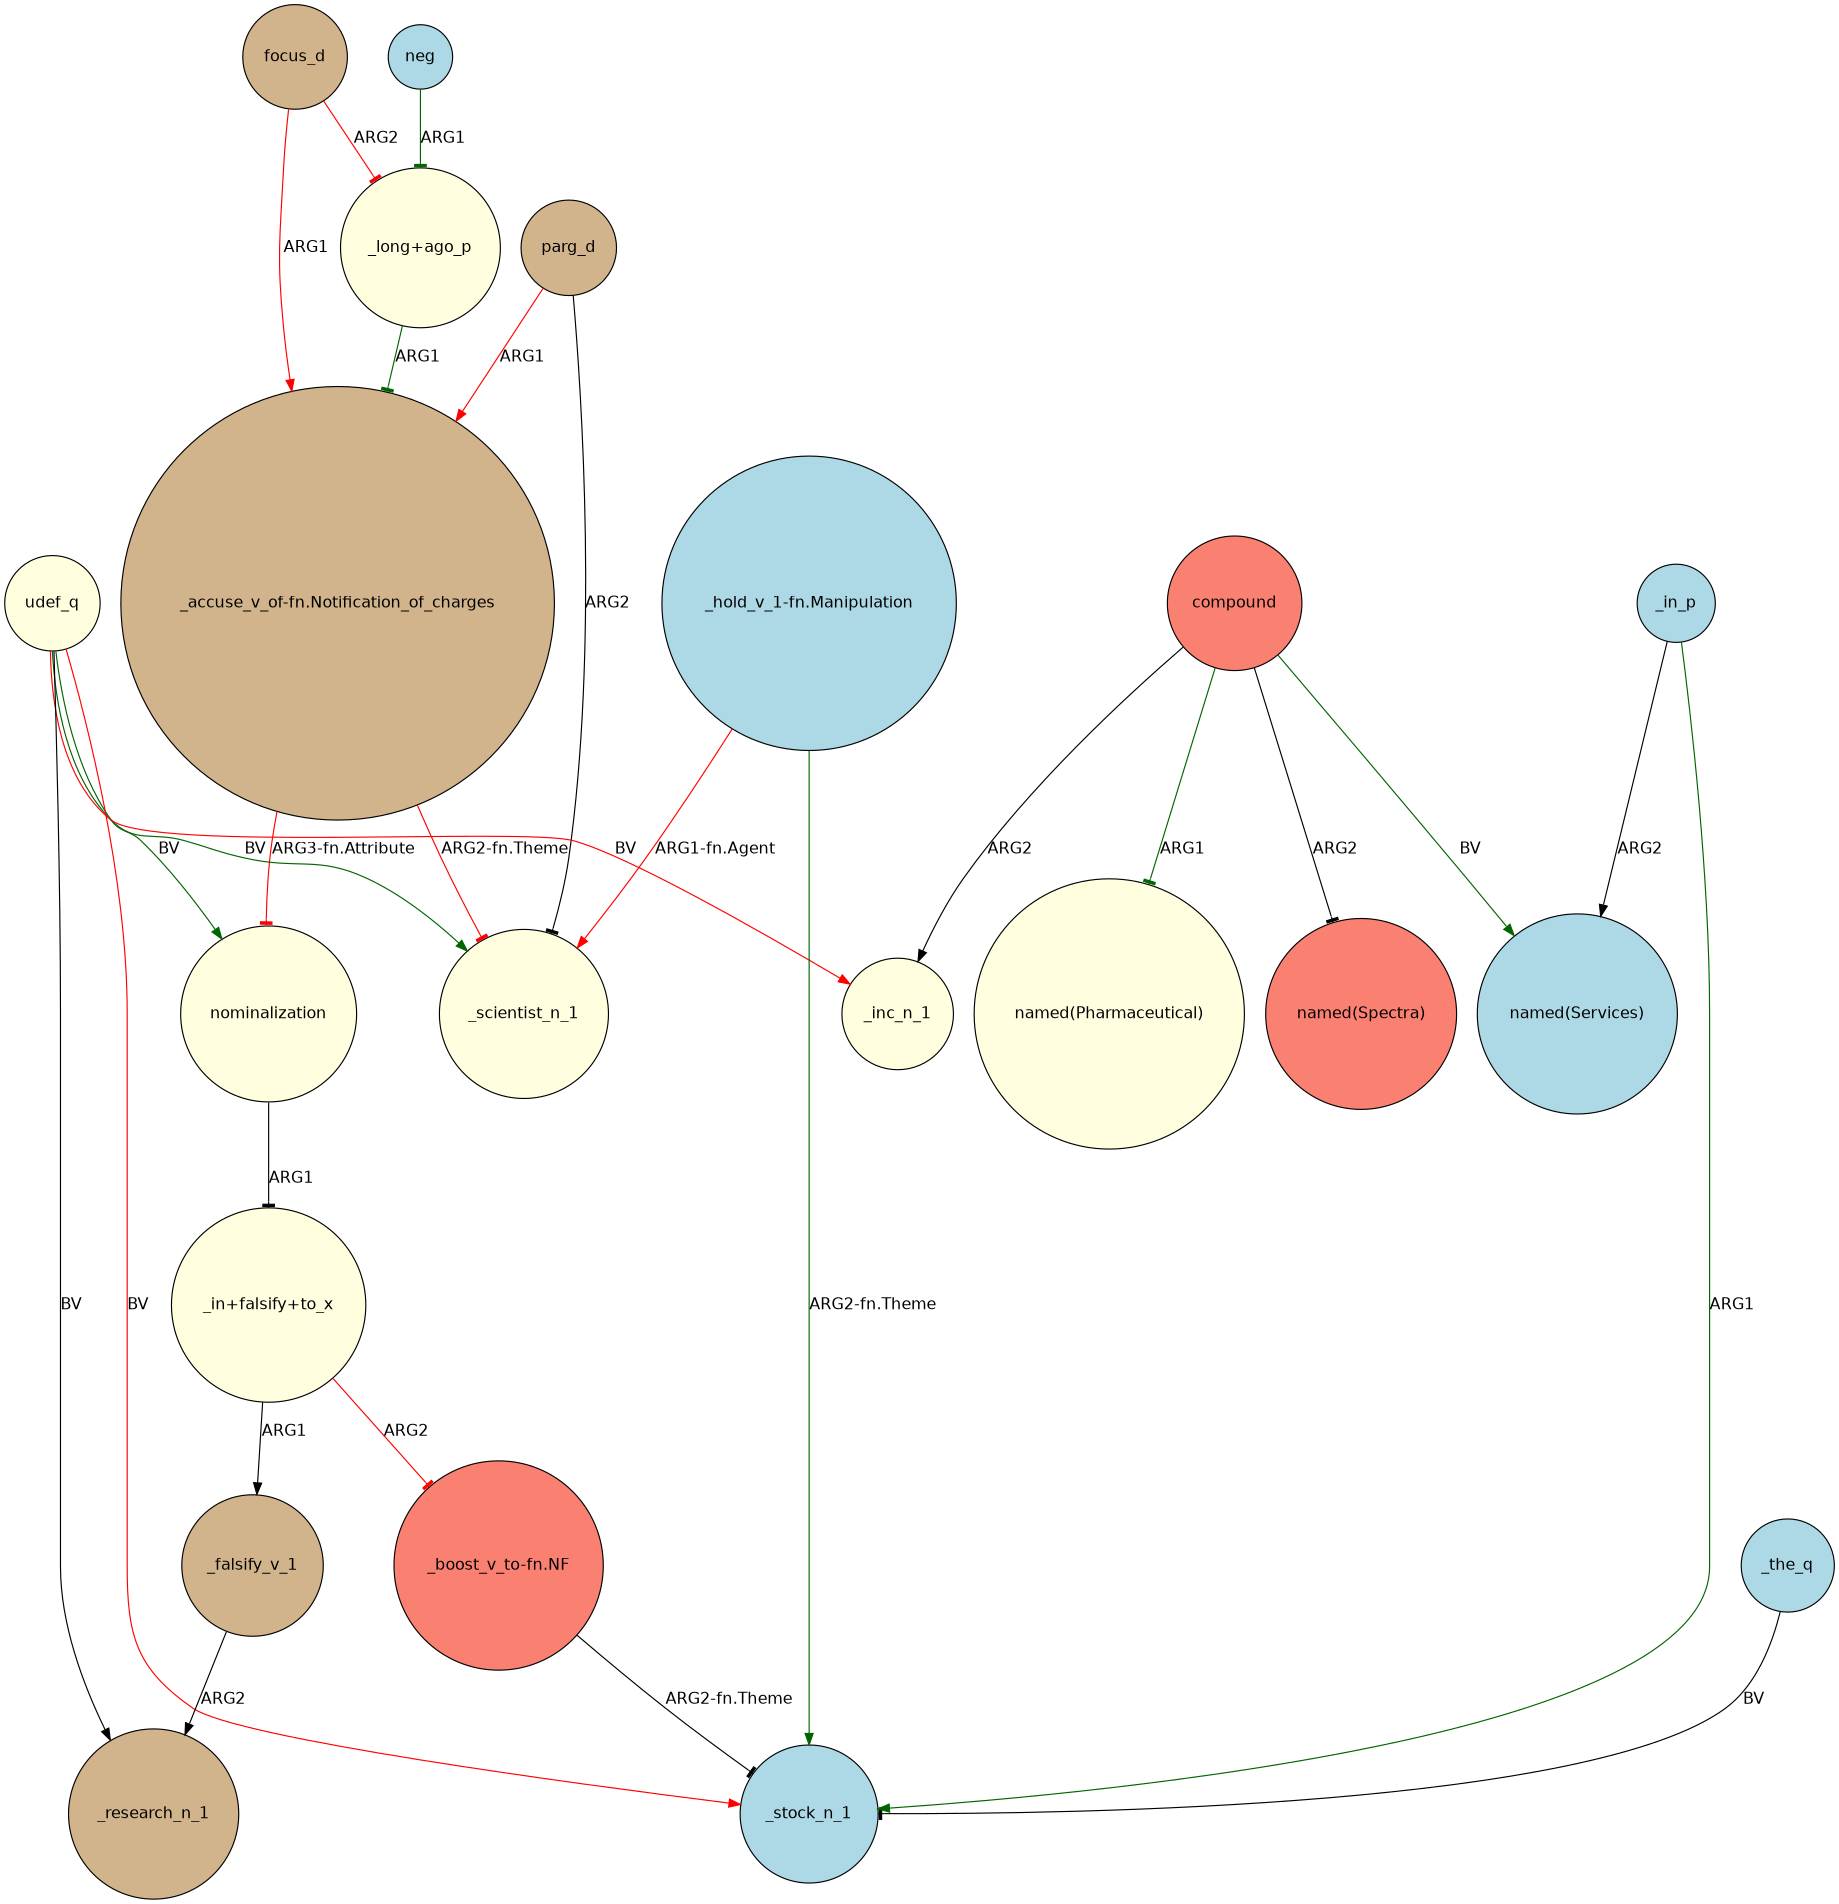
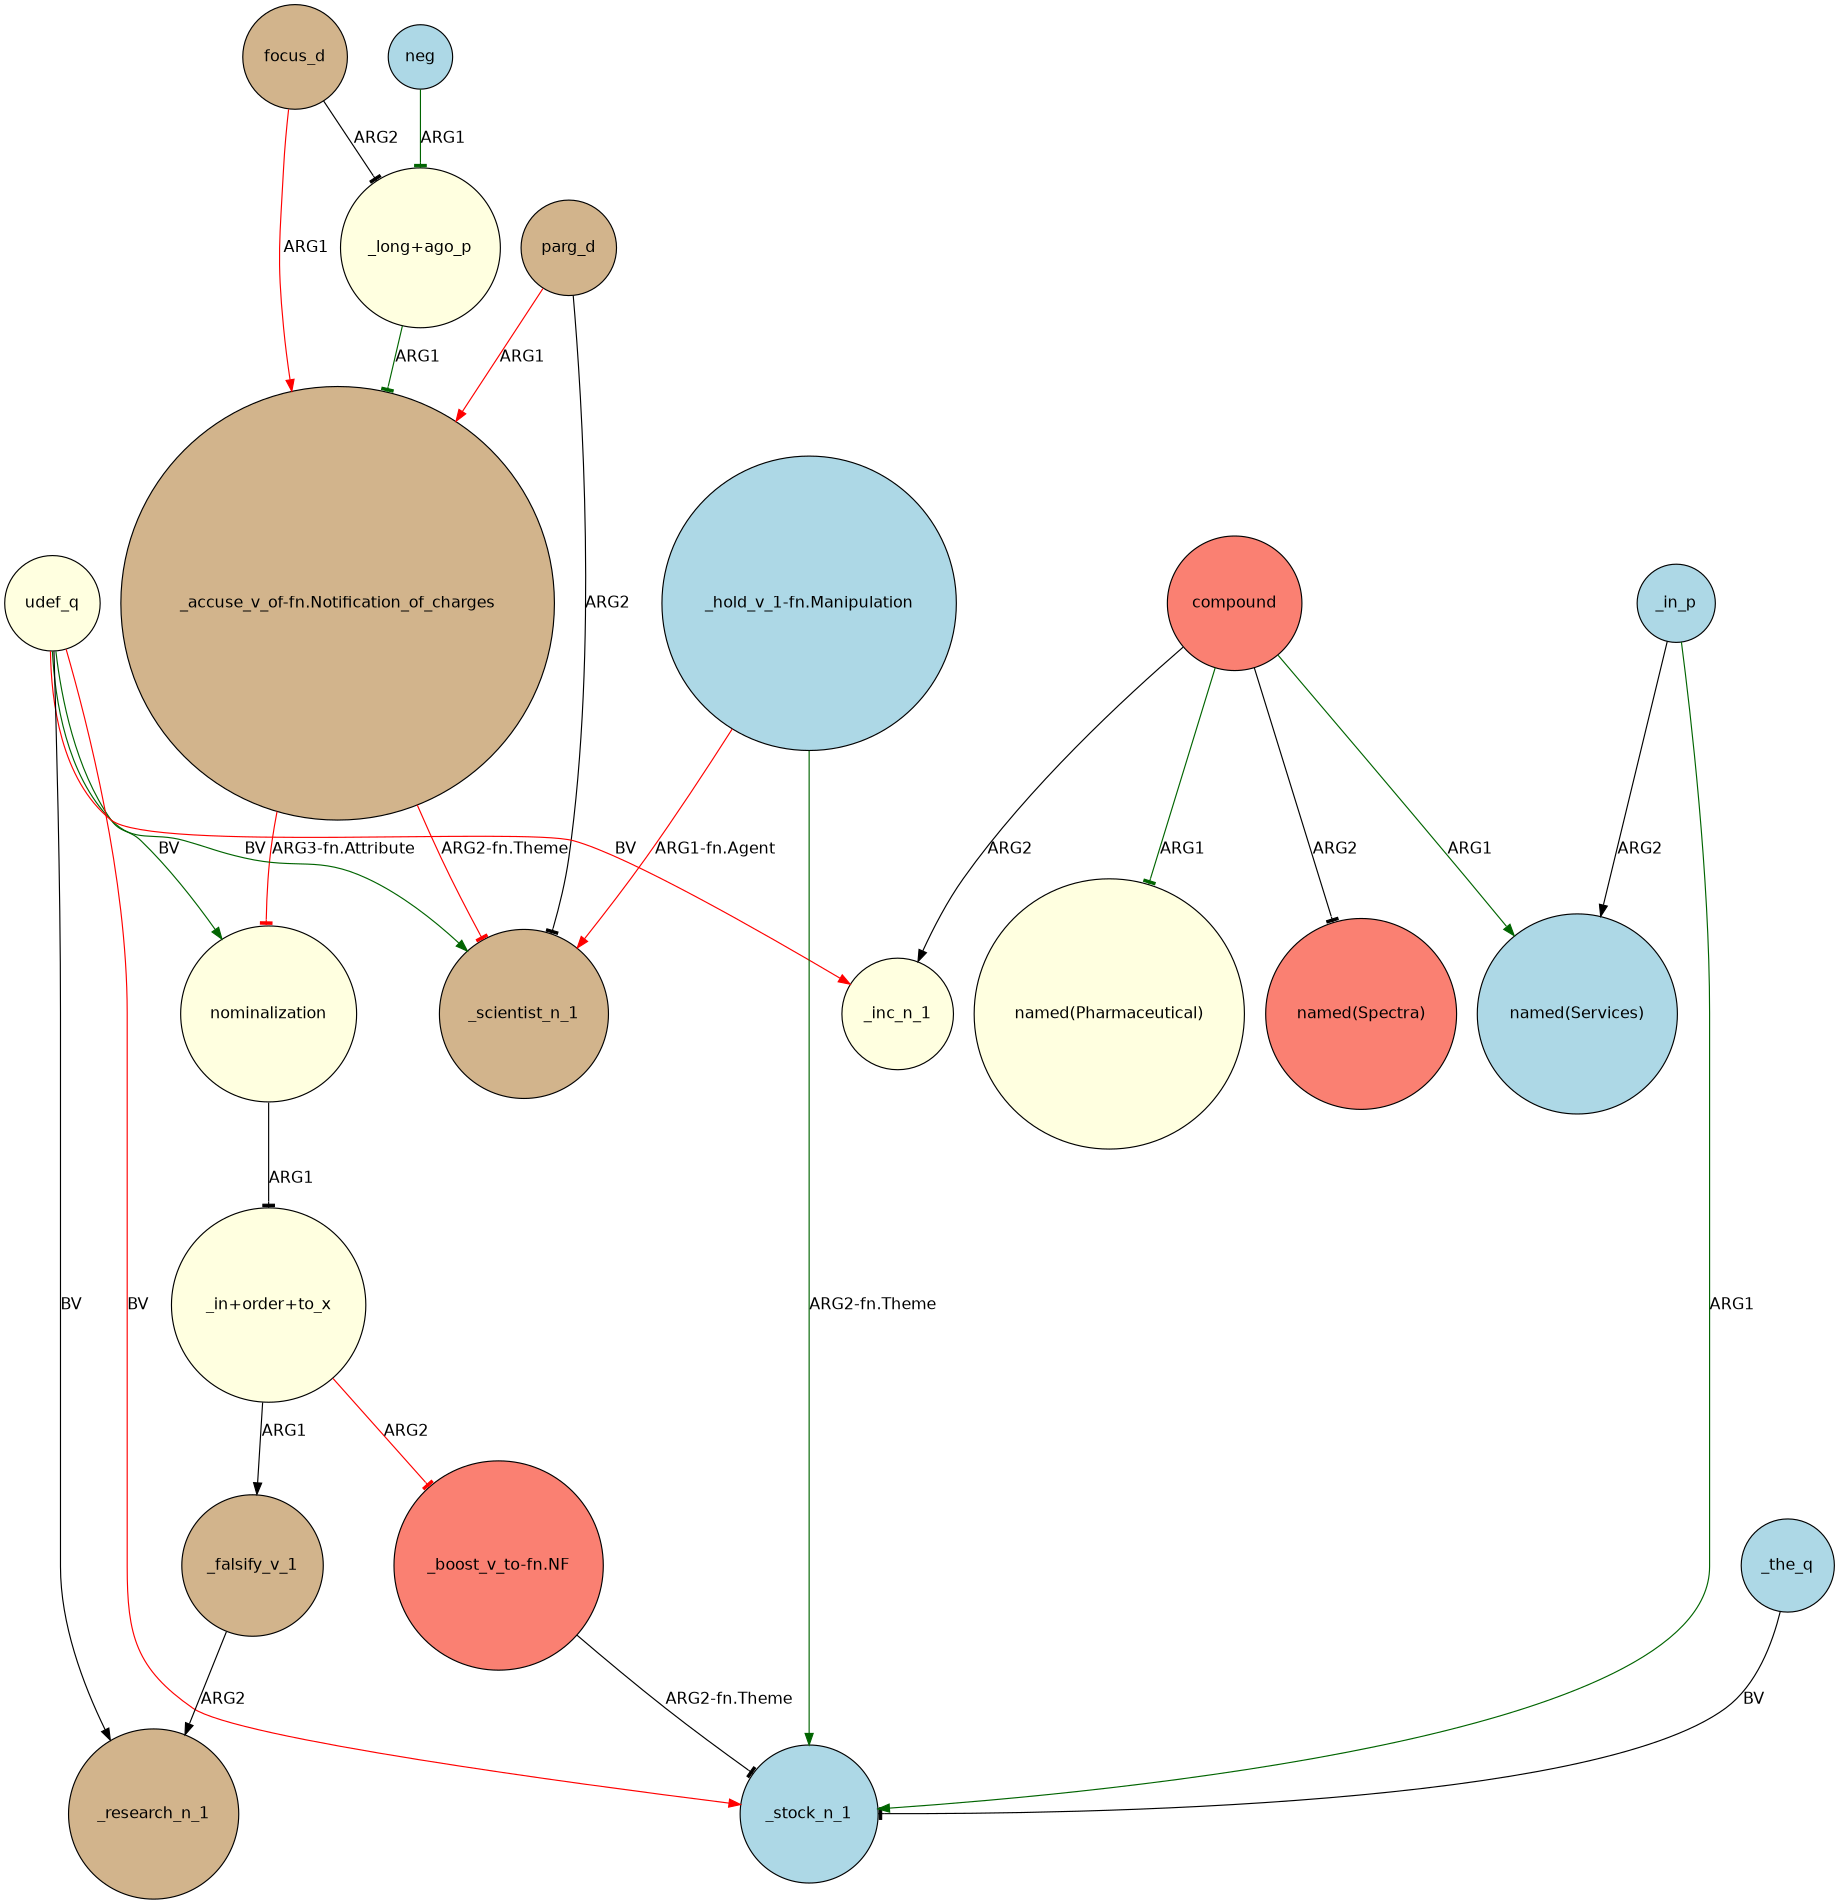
edge "focus_d" -> "_long+ago_p": color red -> black
edge "compound" -> "named(Services)": label "BV" -> "ARG1"
node "_scientist_n_1": fillcolor lightyellow -> tan
node "_in+falsify+to_x": label "_in+falsify+to_x" -> "_in+order+to_x"
